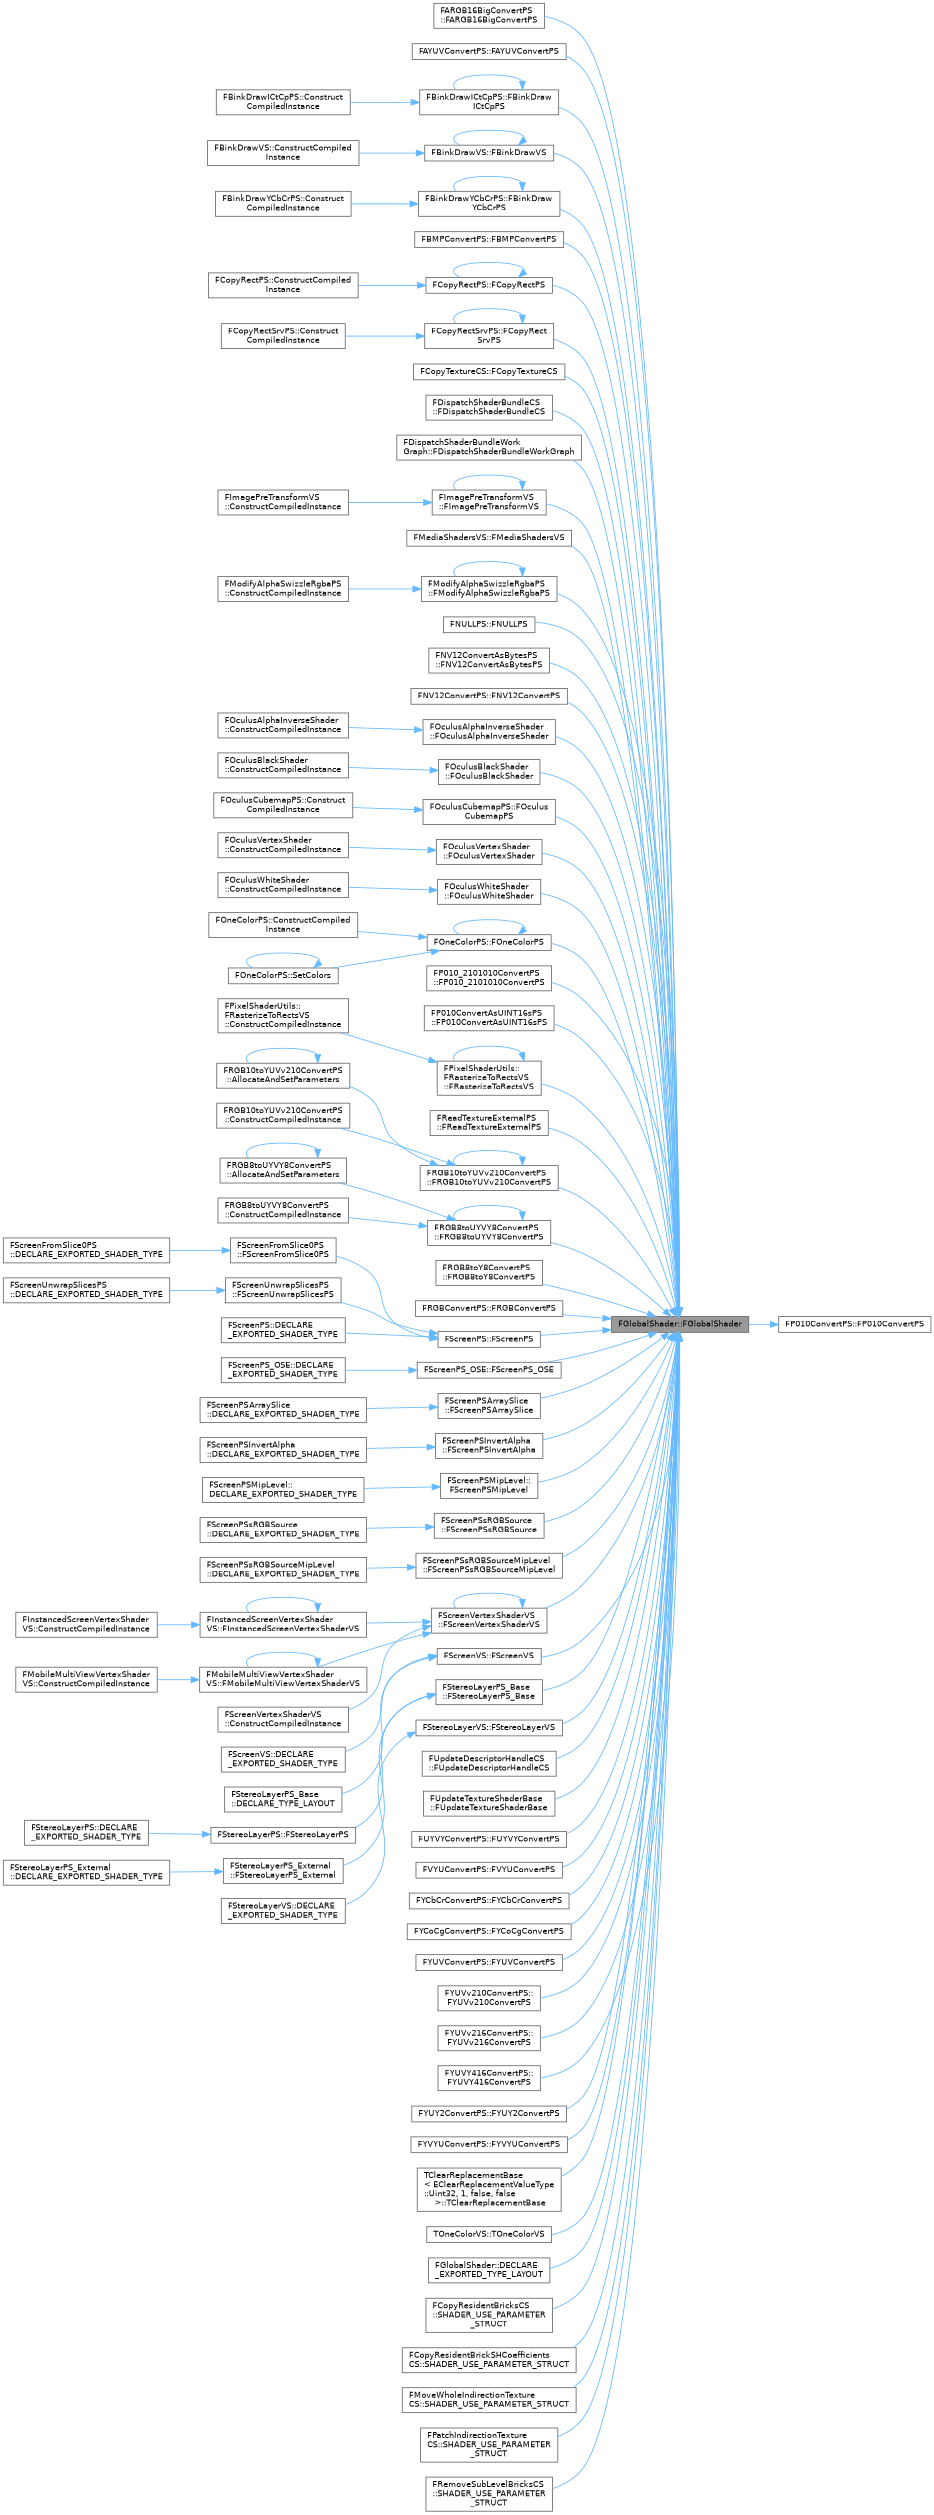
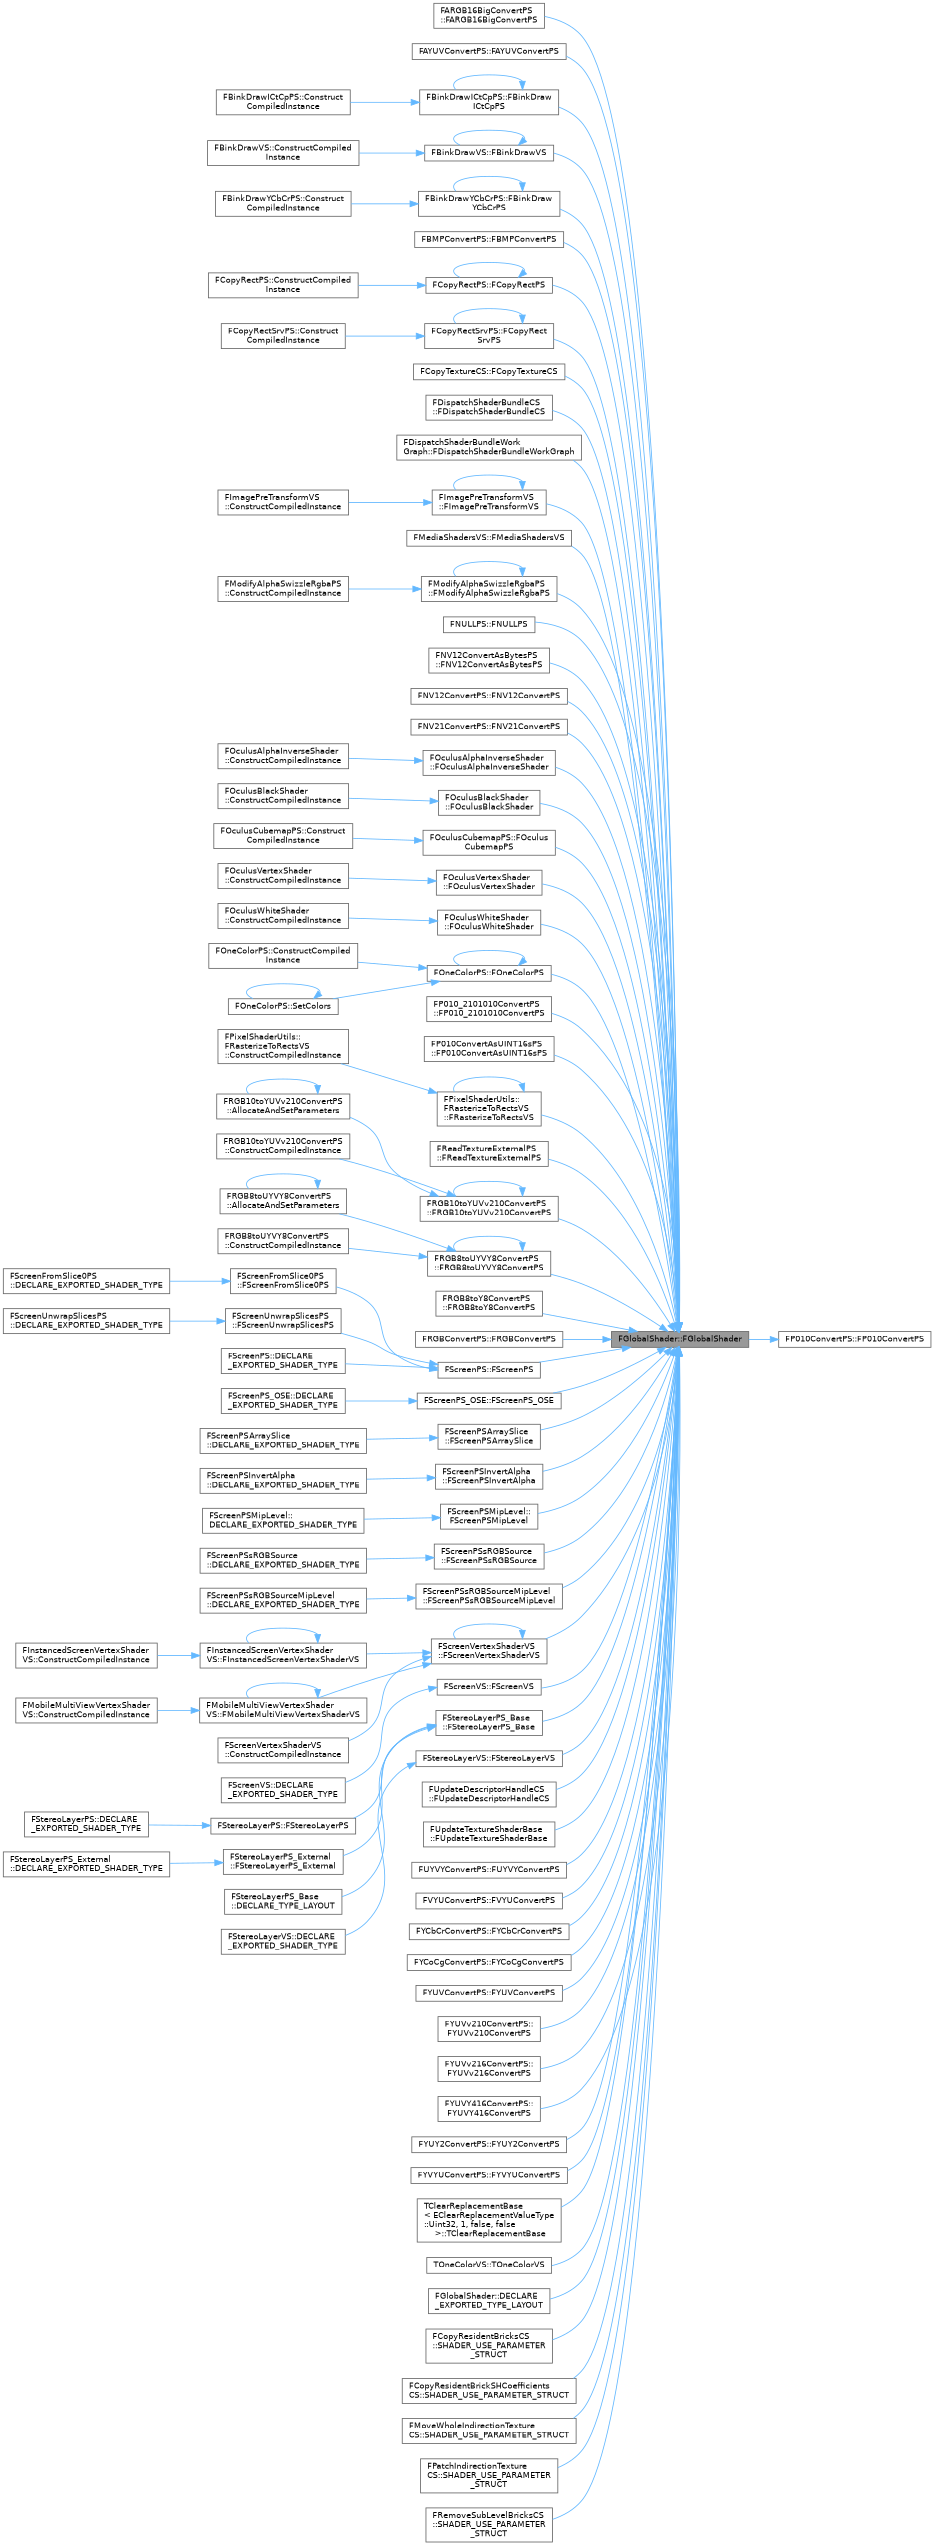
node "FNV21ConvertPS::FNV21ConvertPS": added
edge "FStereoLayerPS_Base ::DECLARE_TYPE_LAYOUT" -> "FScreenVS::FScreenVS": now "FStereoLayerPS_Base ::DECLARE_TYPE_LAYOUT" -> "FStereoLayerPS_Base ::FStereoLayerPS_Base"
